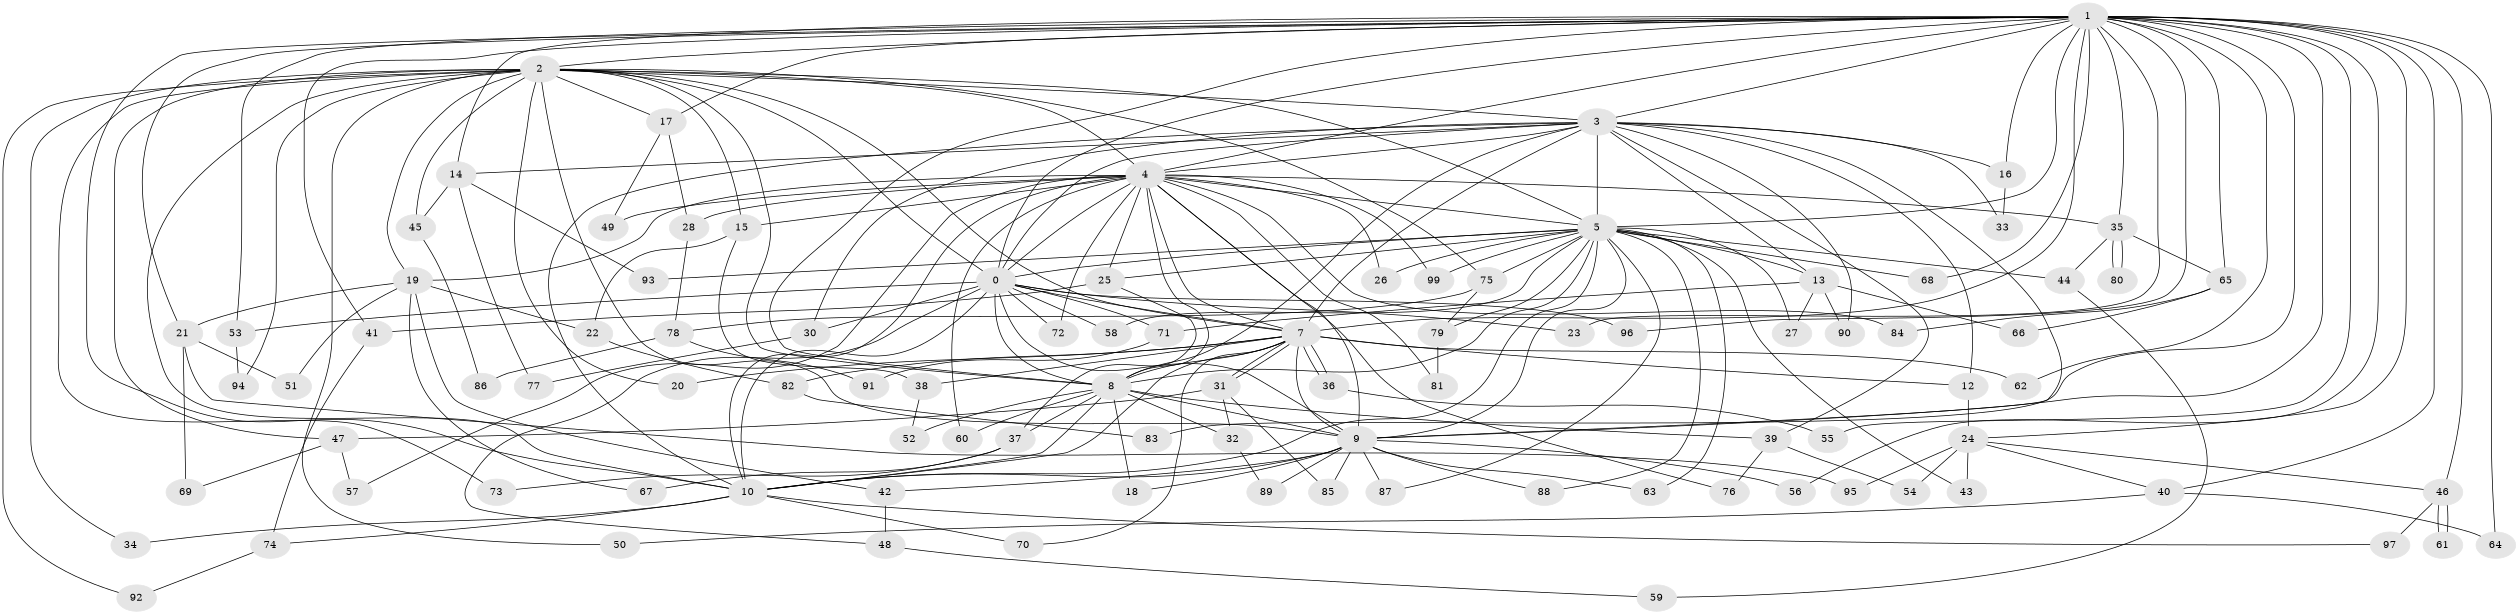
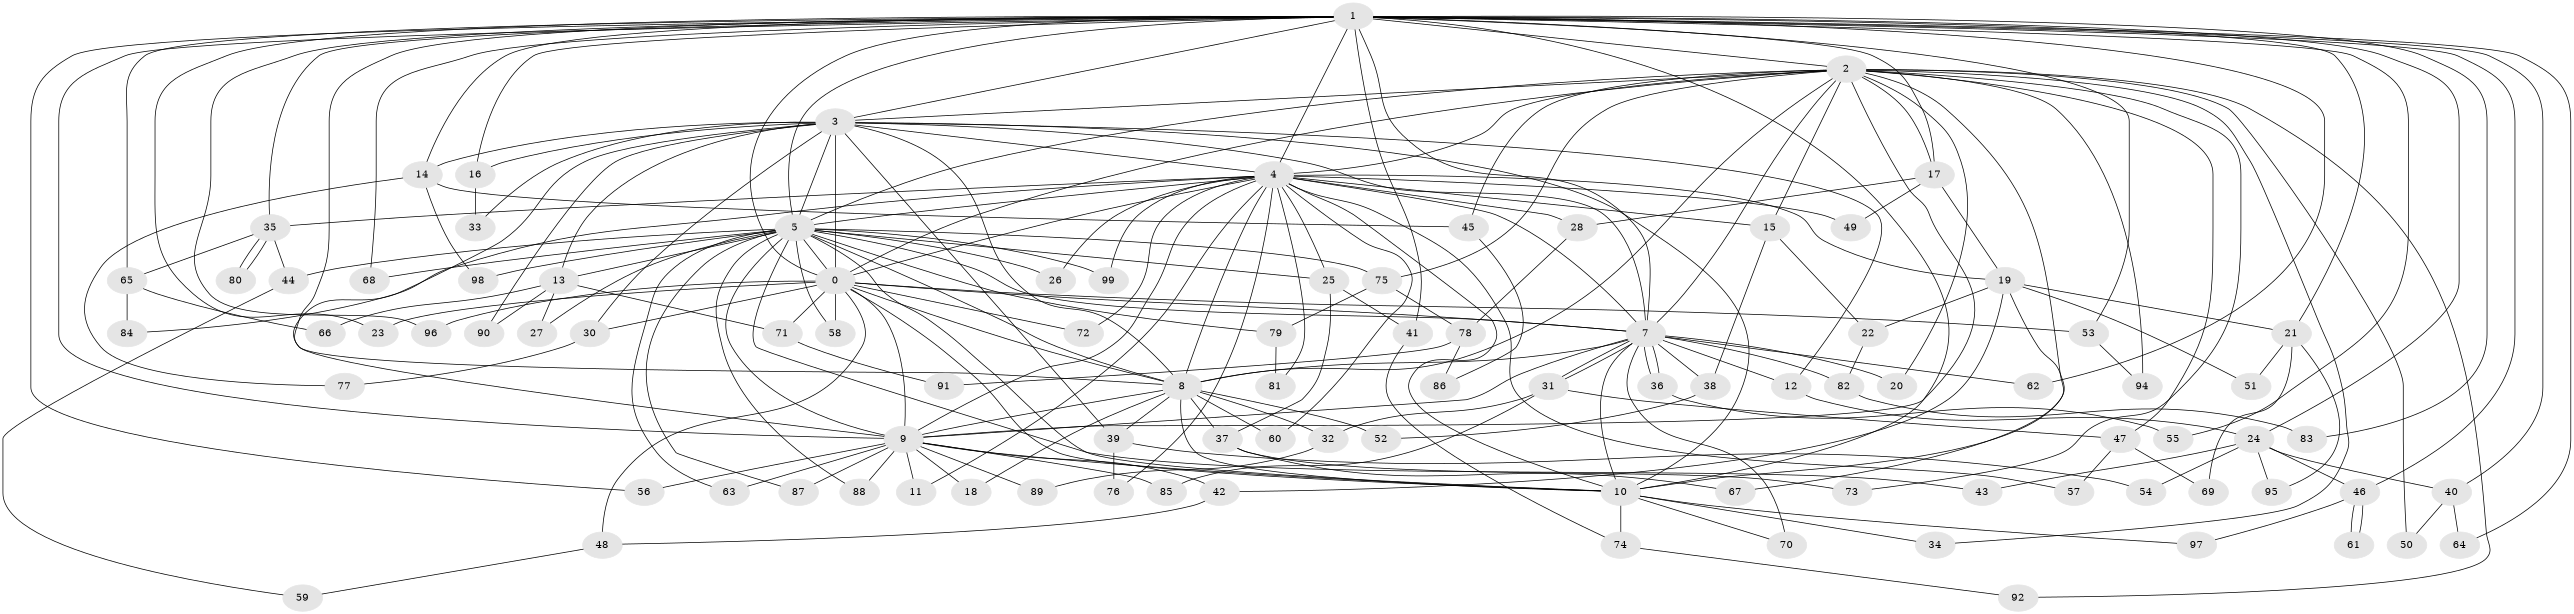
edge "2" -- "19": now "17" -- "19"
node "93": label "93" -> "98"
edge "5" -- "7": added
node "11": added
